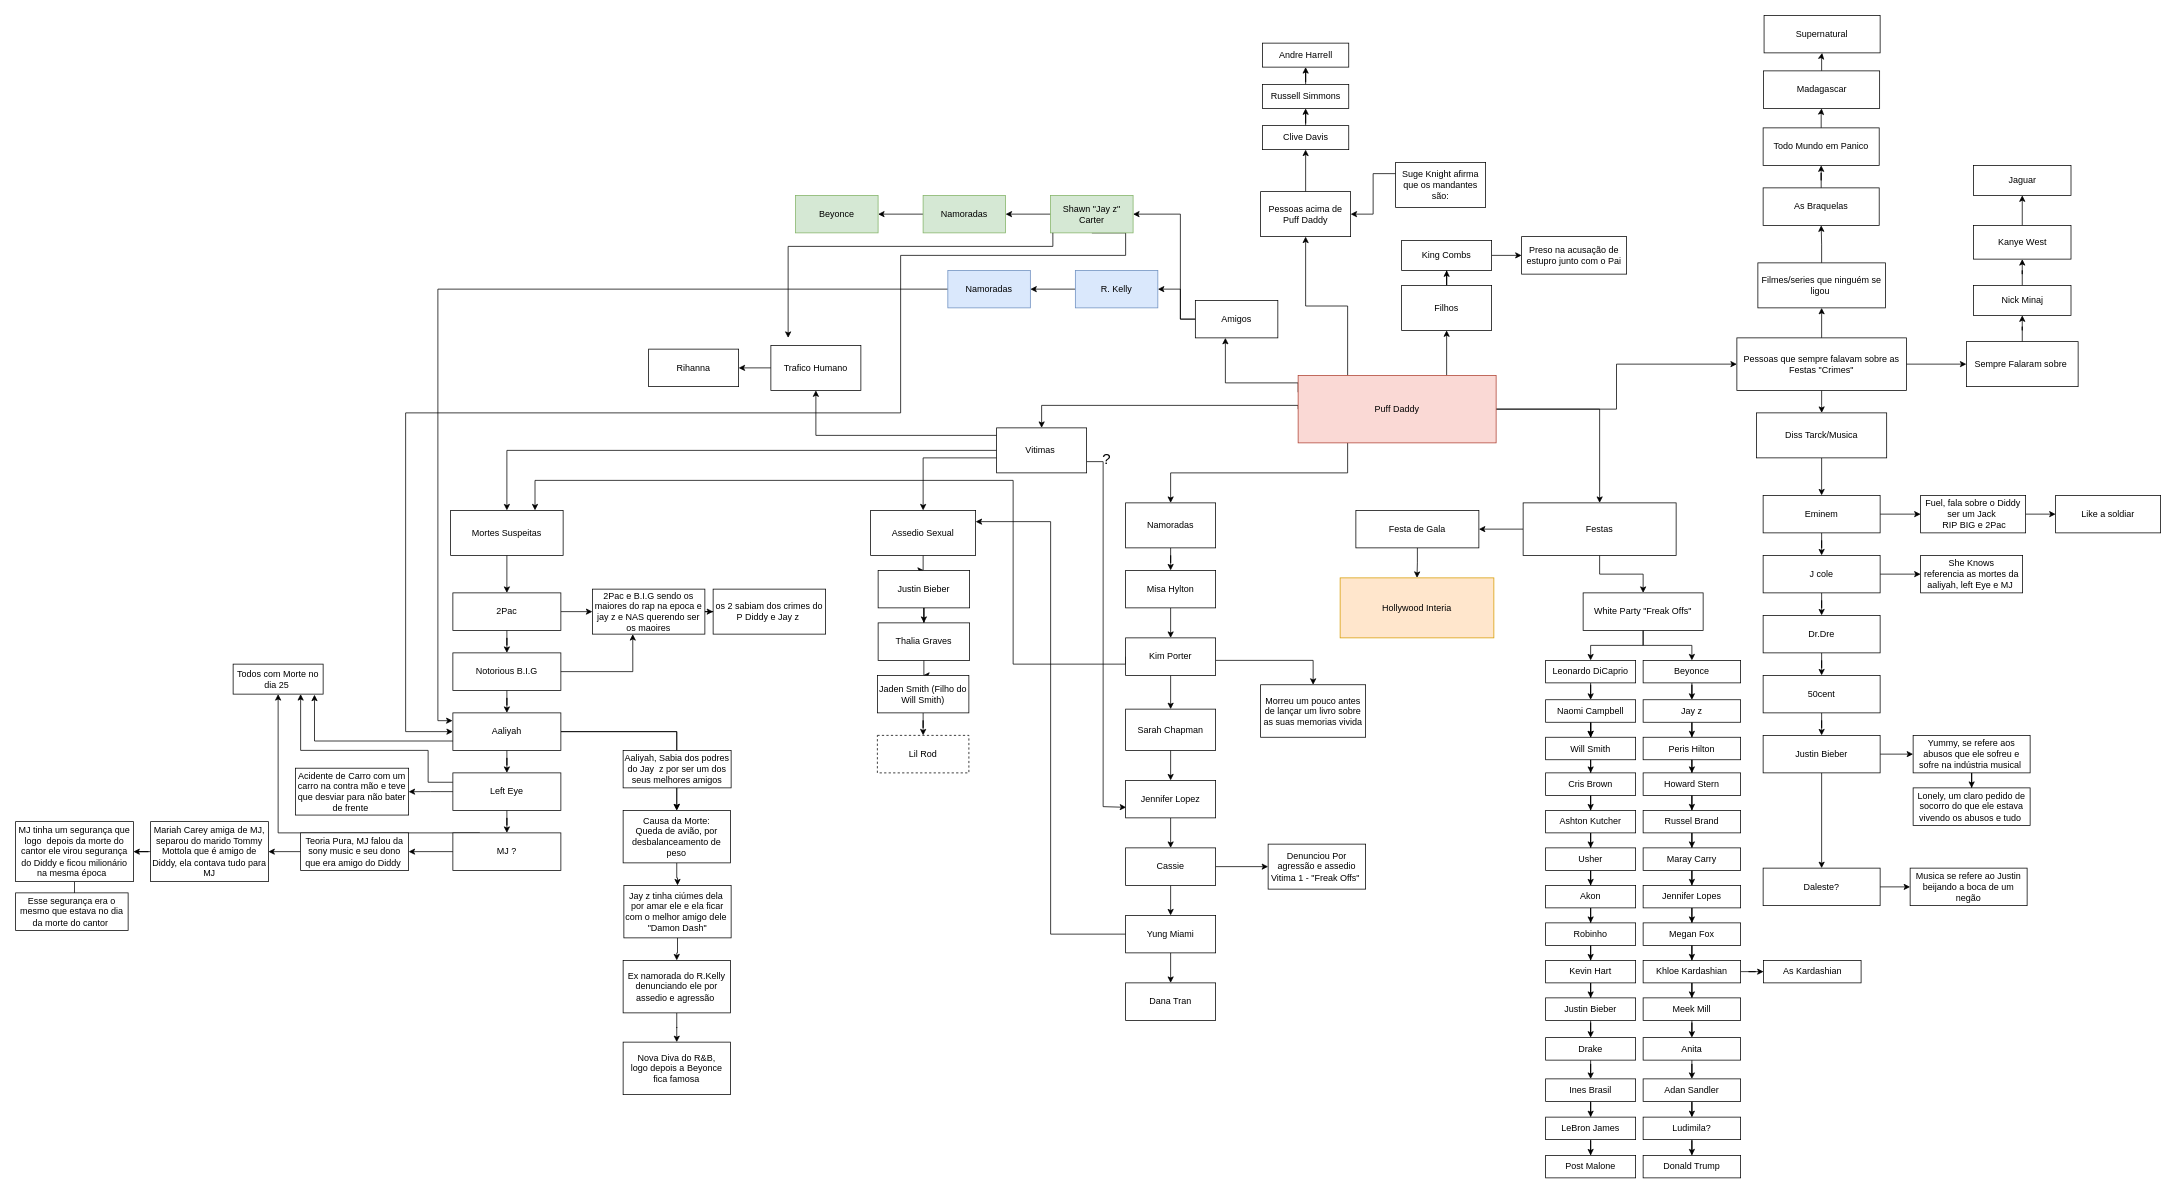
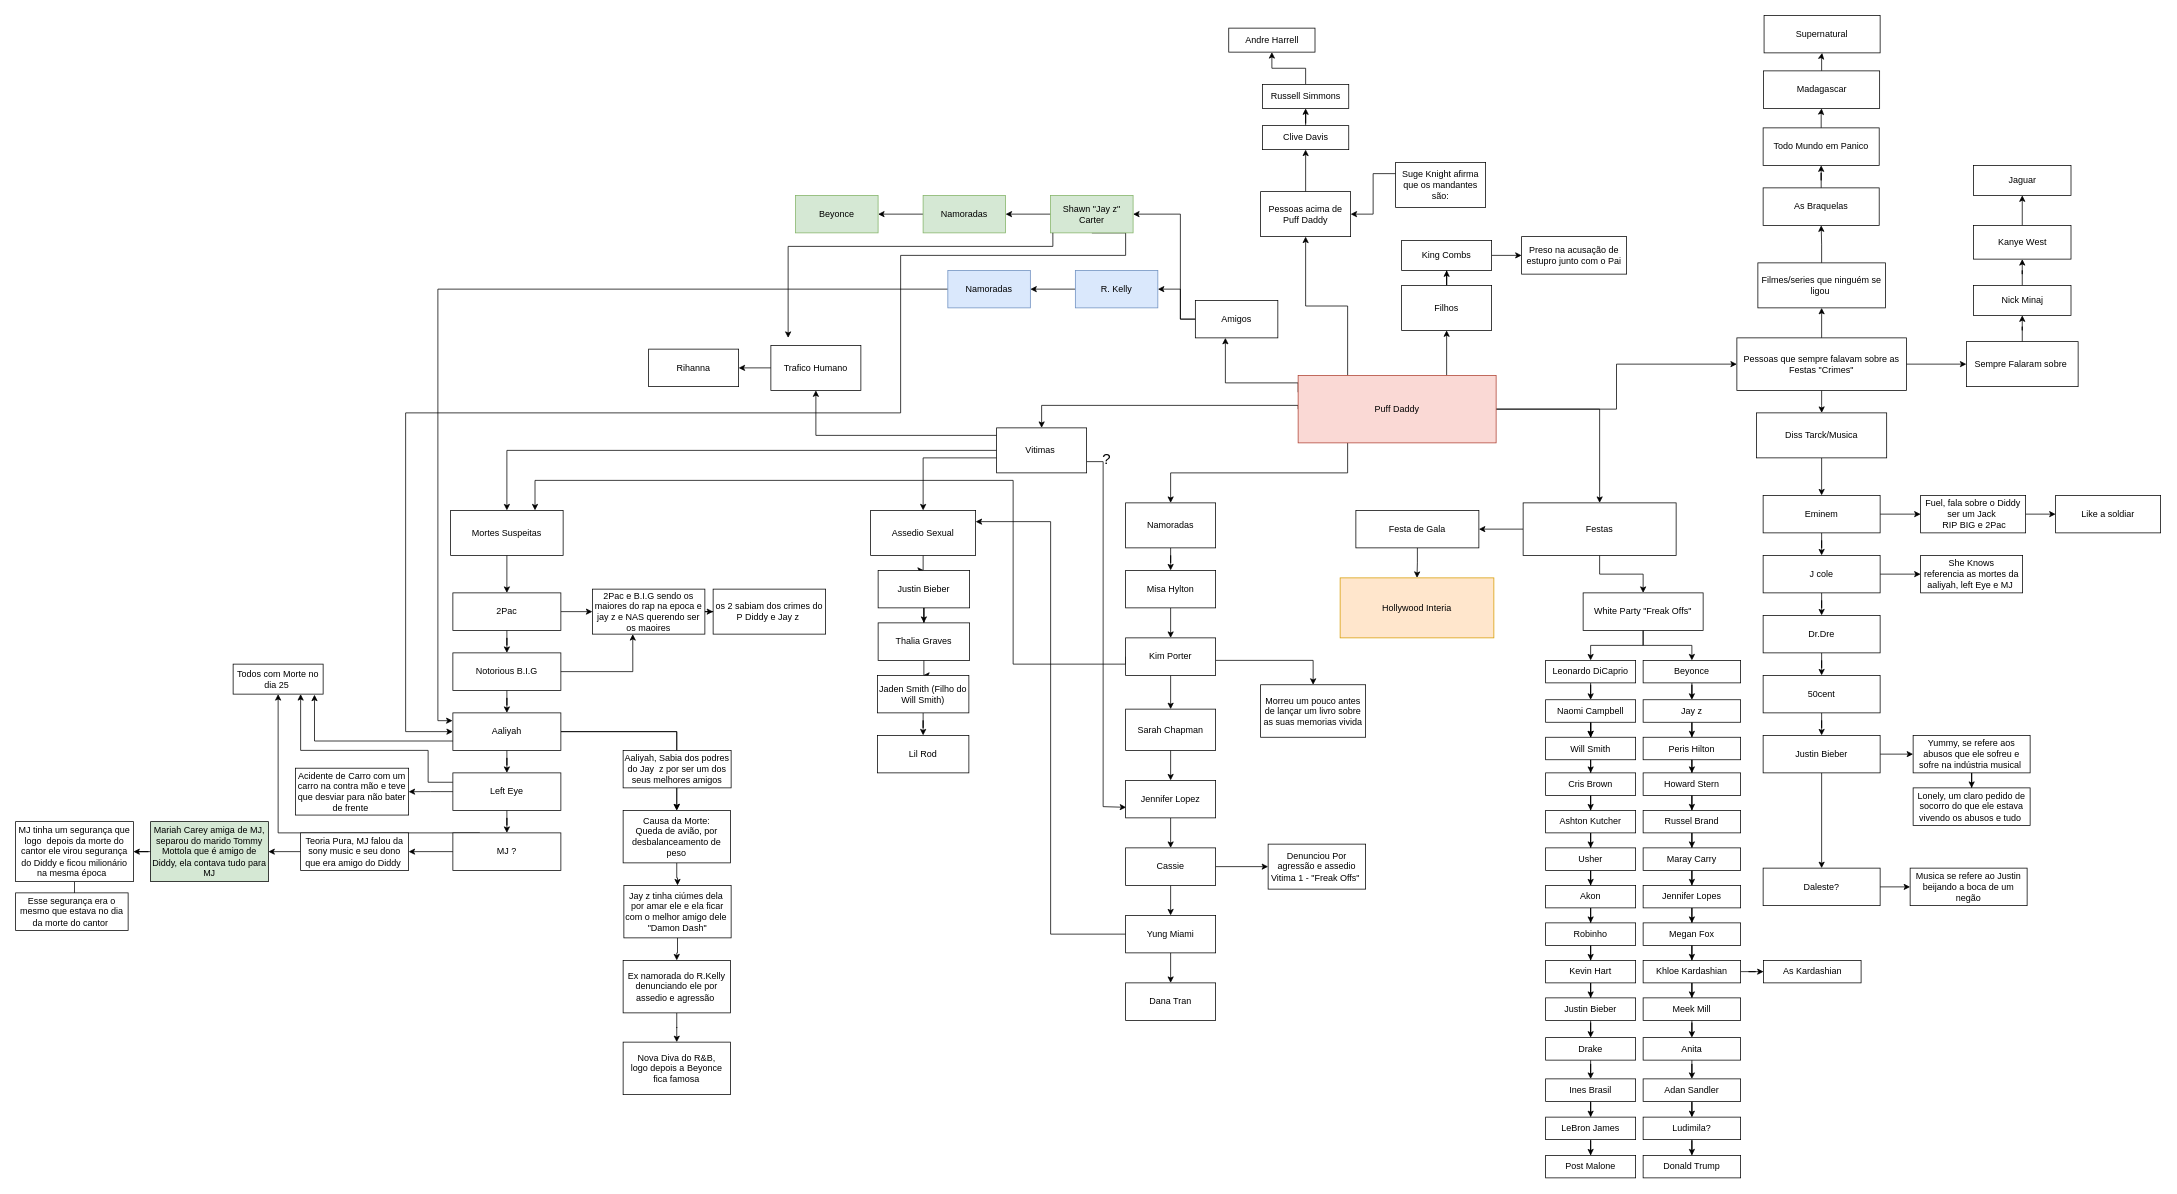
node "Andre Harrell": moved (1305, 55) -> (1272, 40)
node "Lil Rod": style dashed -> solid
node "Mariah Carey amiga de MJ, separou do marido Tommy Mottola que é amigo de Diddy, ela contava tudo para MJ": fillcolor #ffffff -> #d5e8d4
